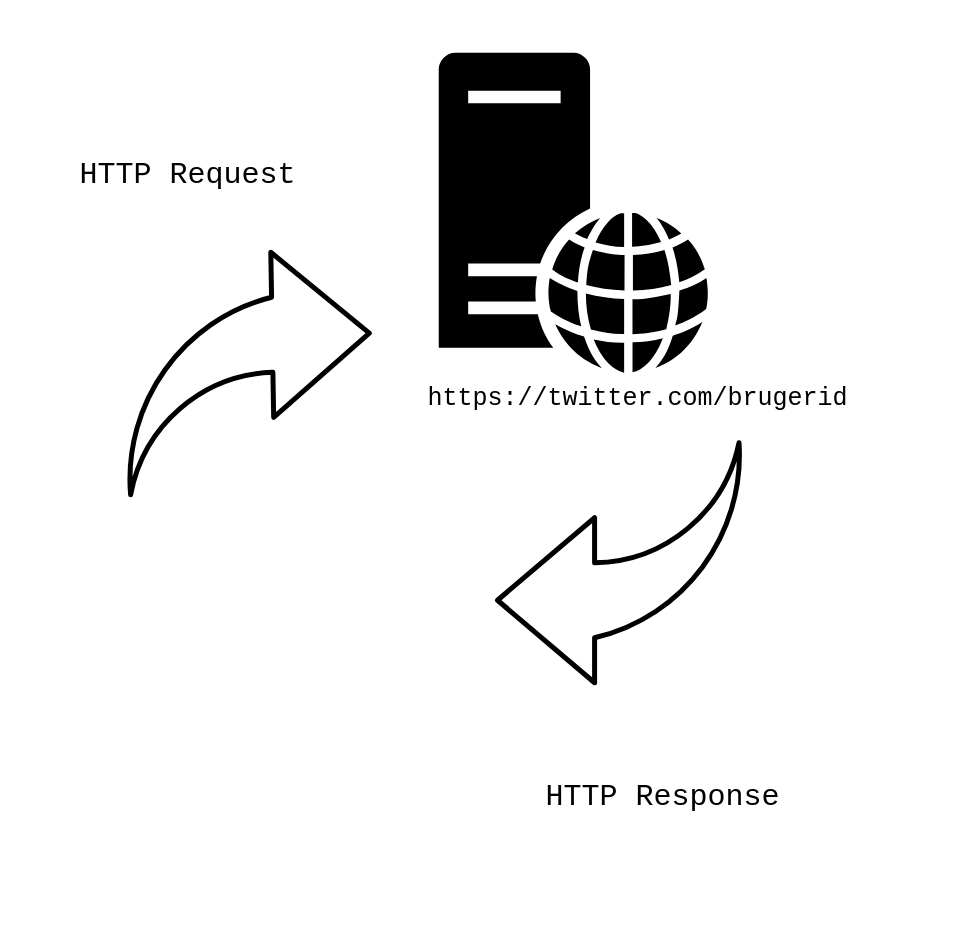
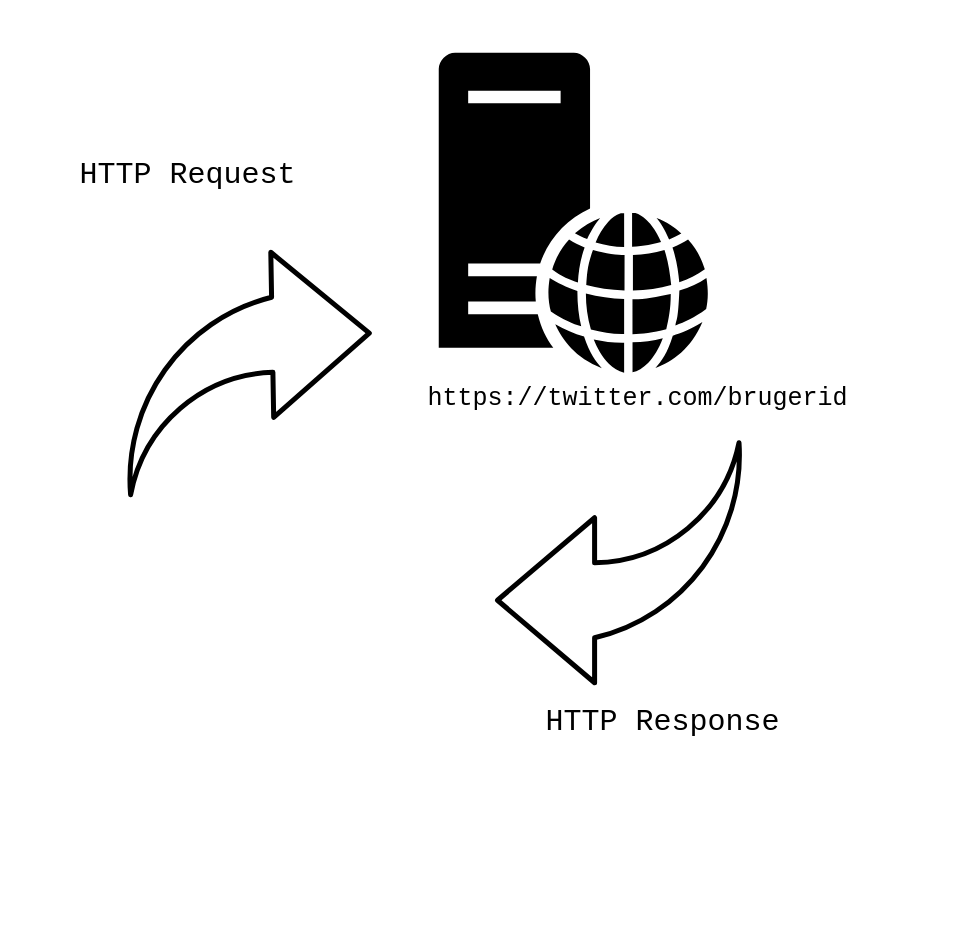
node "HTTP Response": moved (664, 798) -> (664, 723)
